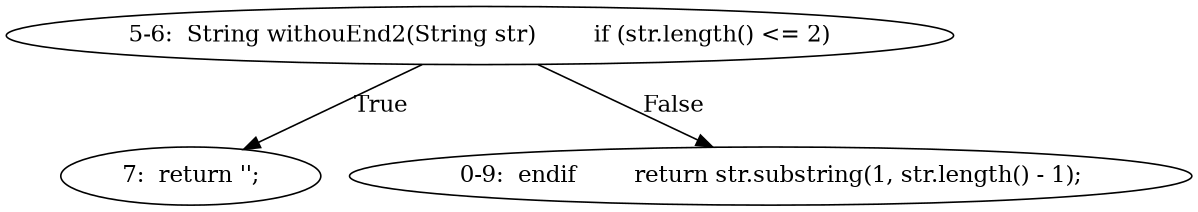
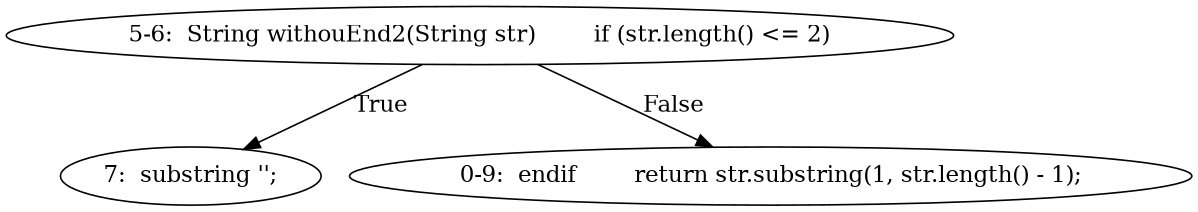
node "7:  return '';": label "7:  return '';" -> "7:  substring '';"
